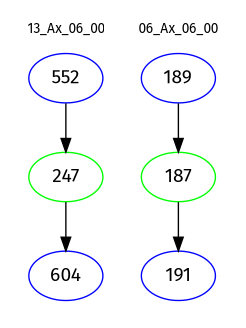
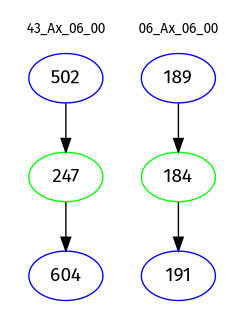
cluster "13_Ax_06_00": label "13_Ax_06_00" -> "43_Ax_06_00"
node "552": label "552" -> "502"
node "187": label "187" -> "184"
